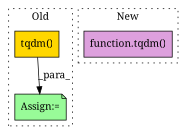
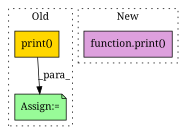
node "tqdm()": label "tqdm()" -> "print()"
node "function.tqdm()": label "function.tqdm()" -> "function.print()"
